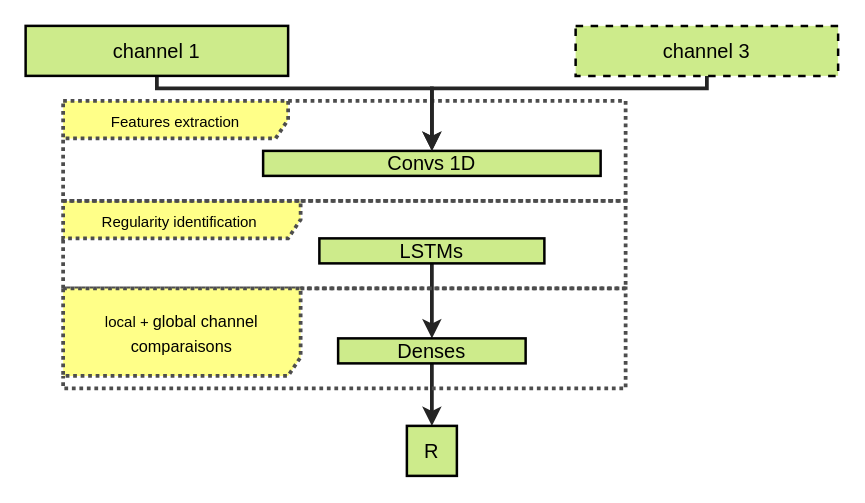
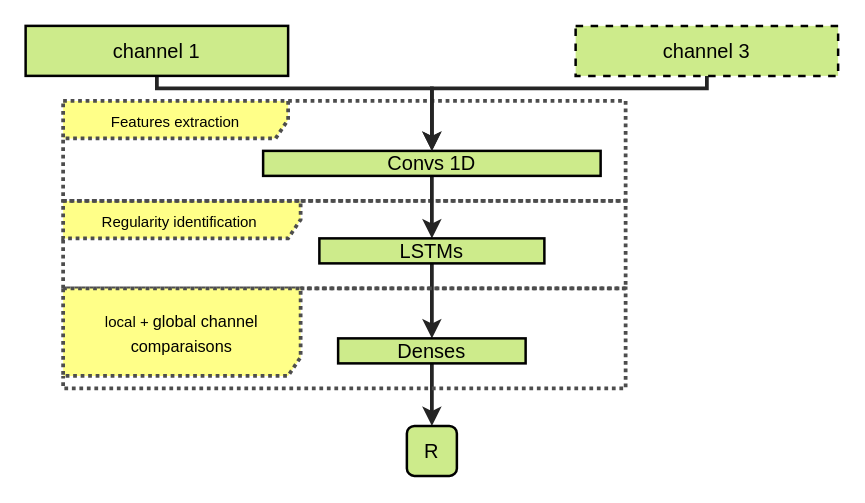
edge "Convs 1D" -> "LSTMs": added
node "R": shape rectangle -> rounded rectangle
